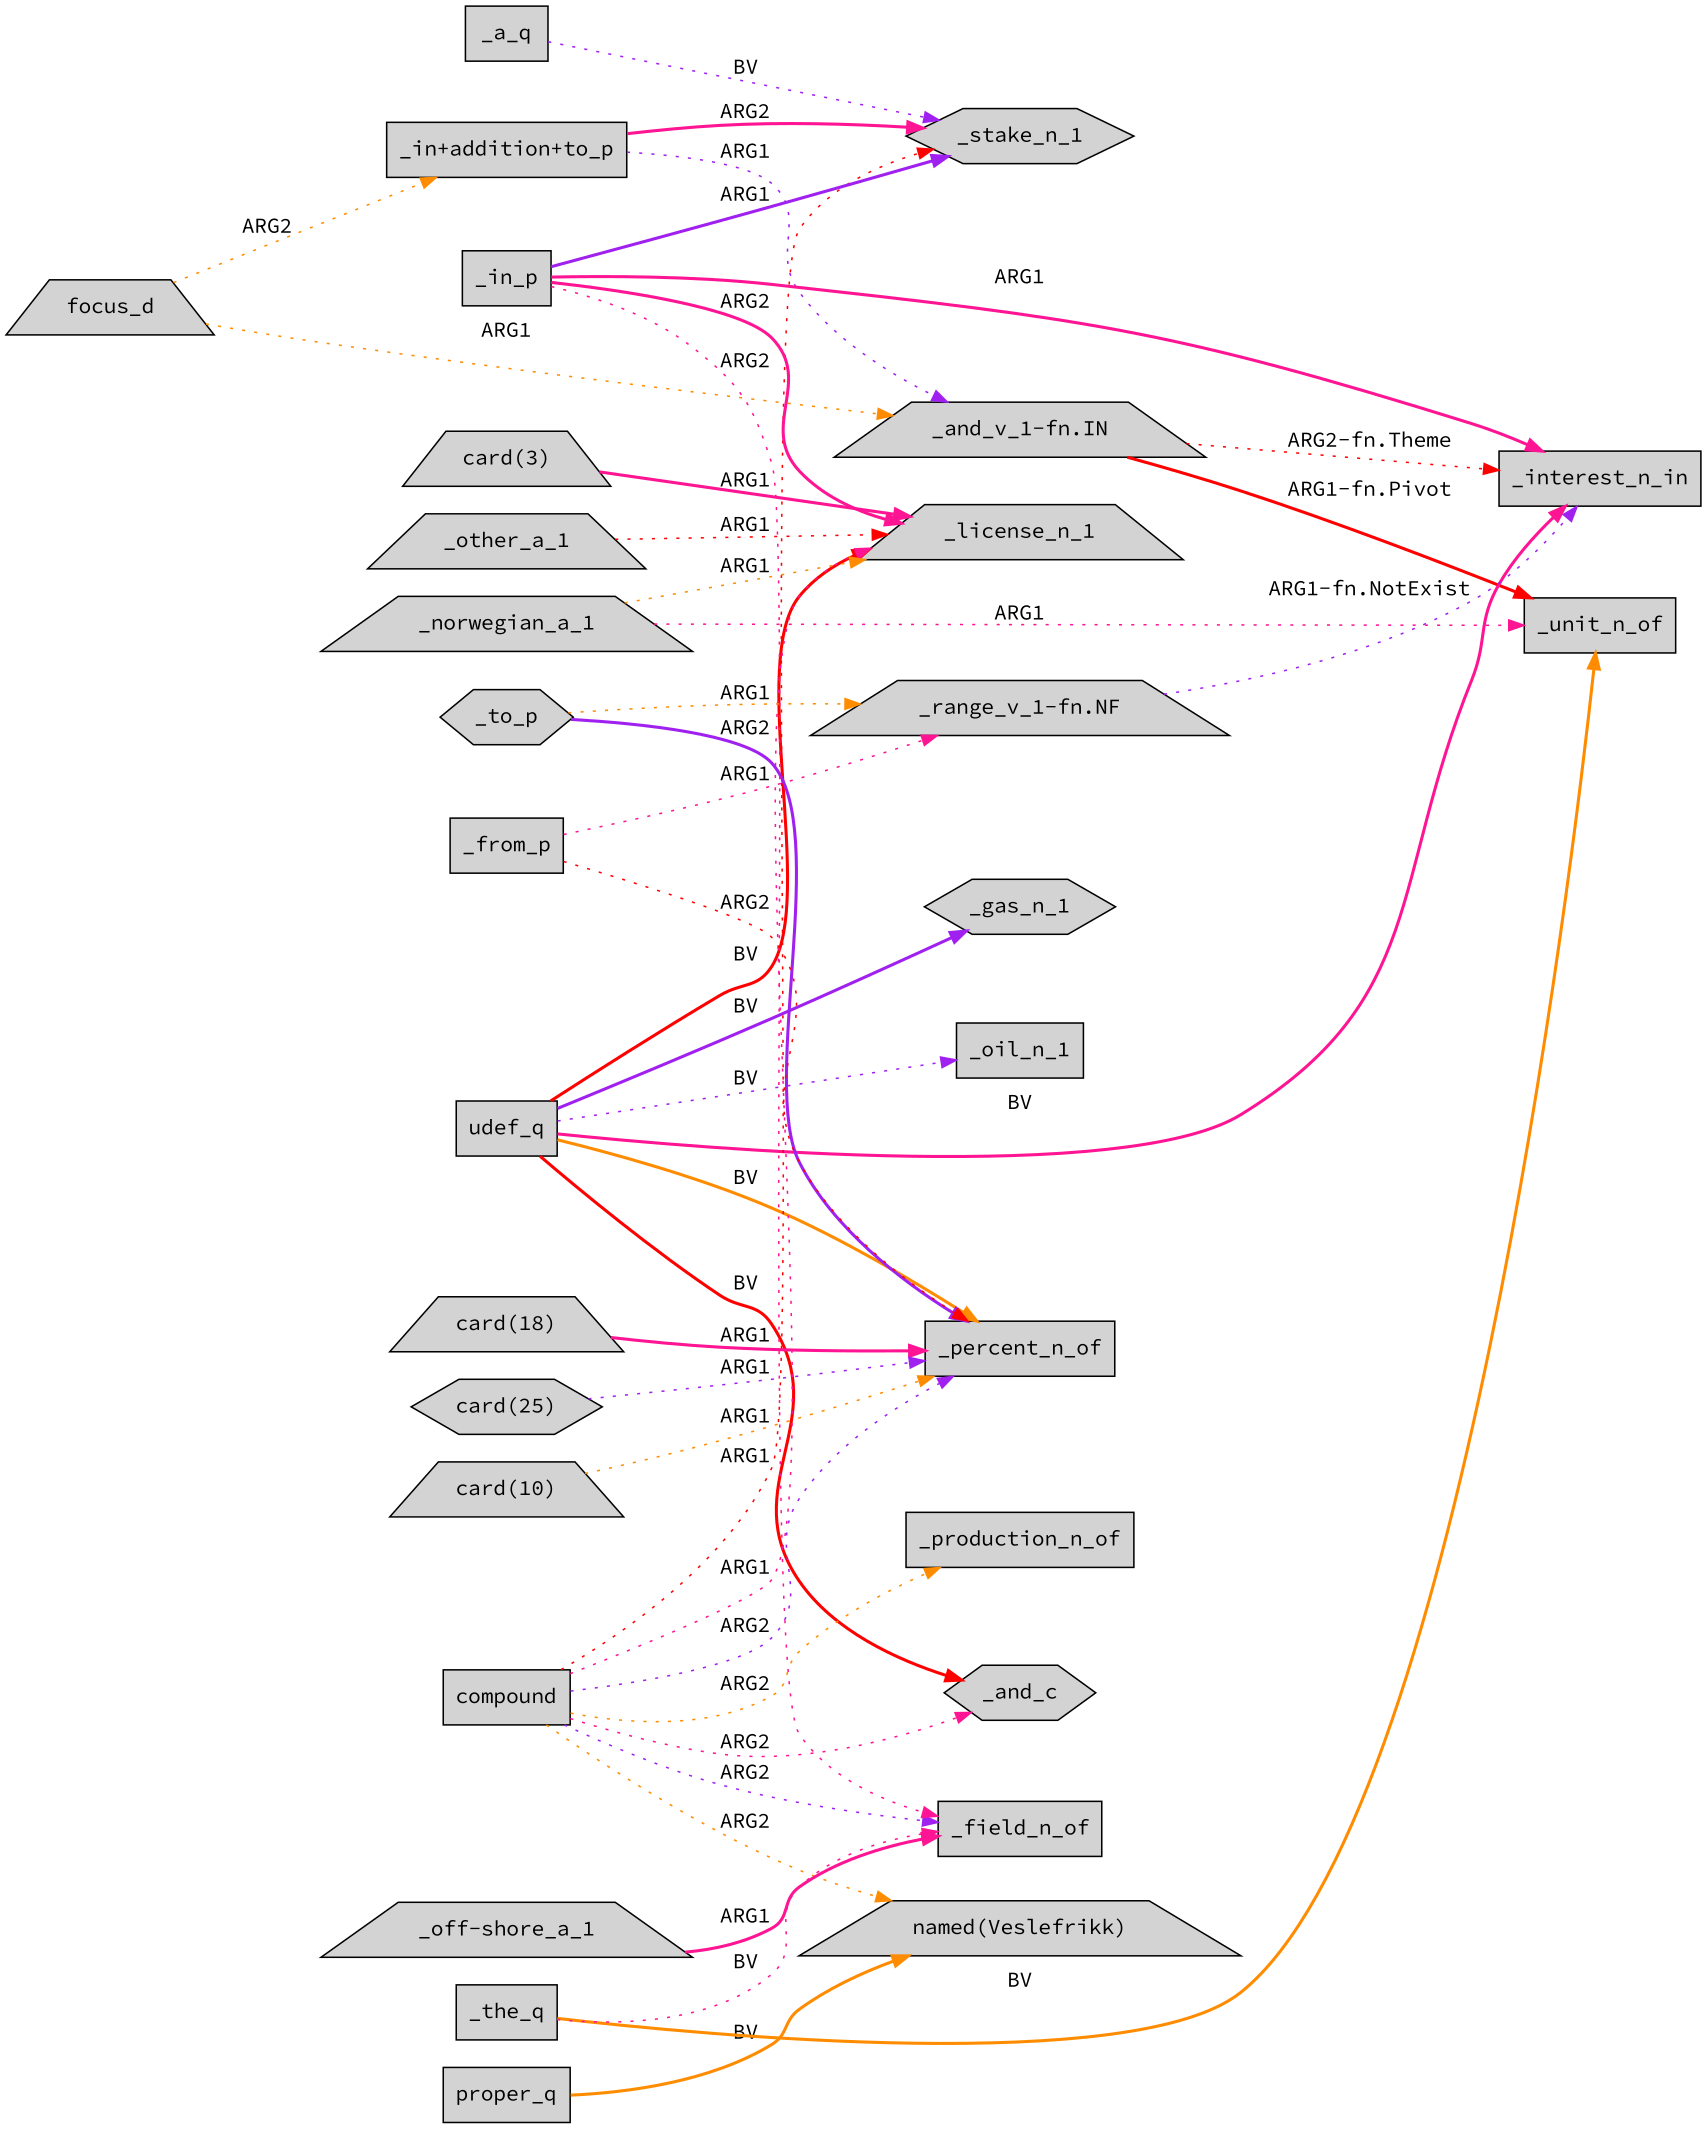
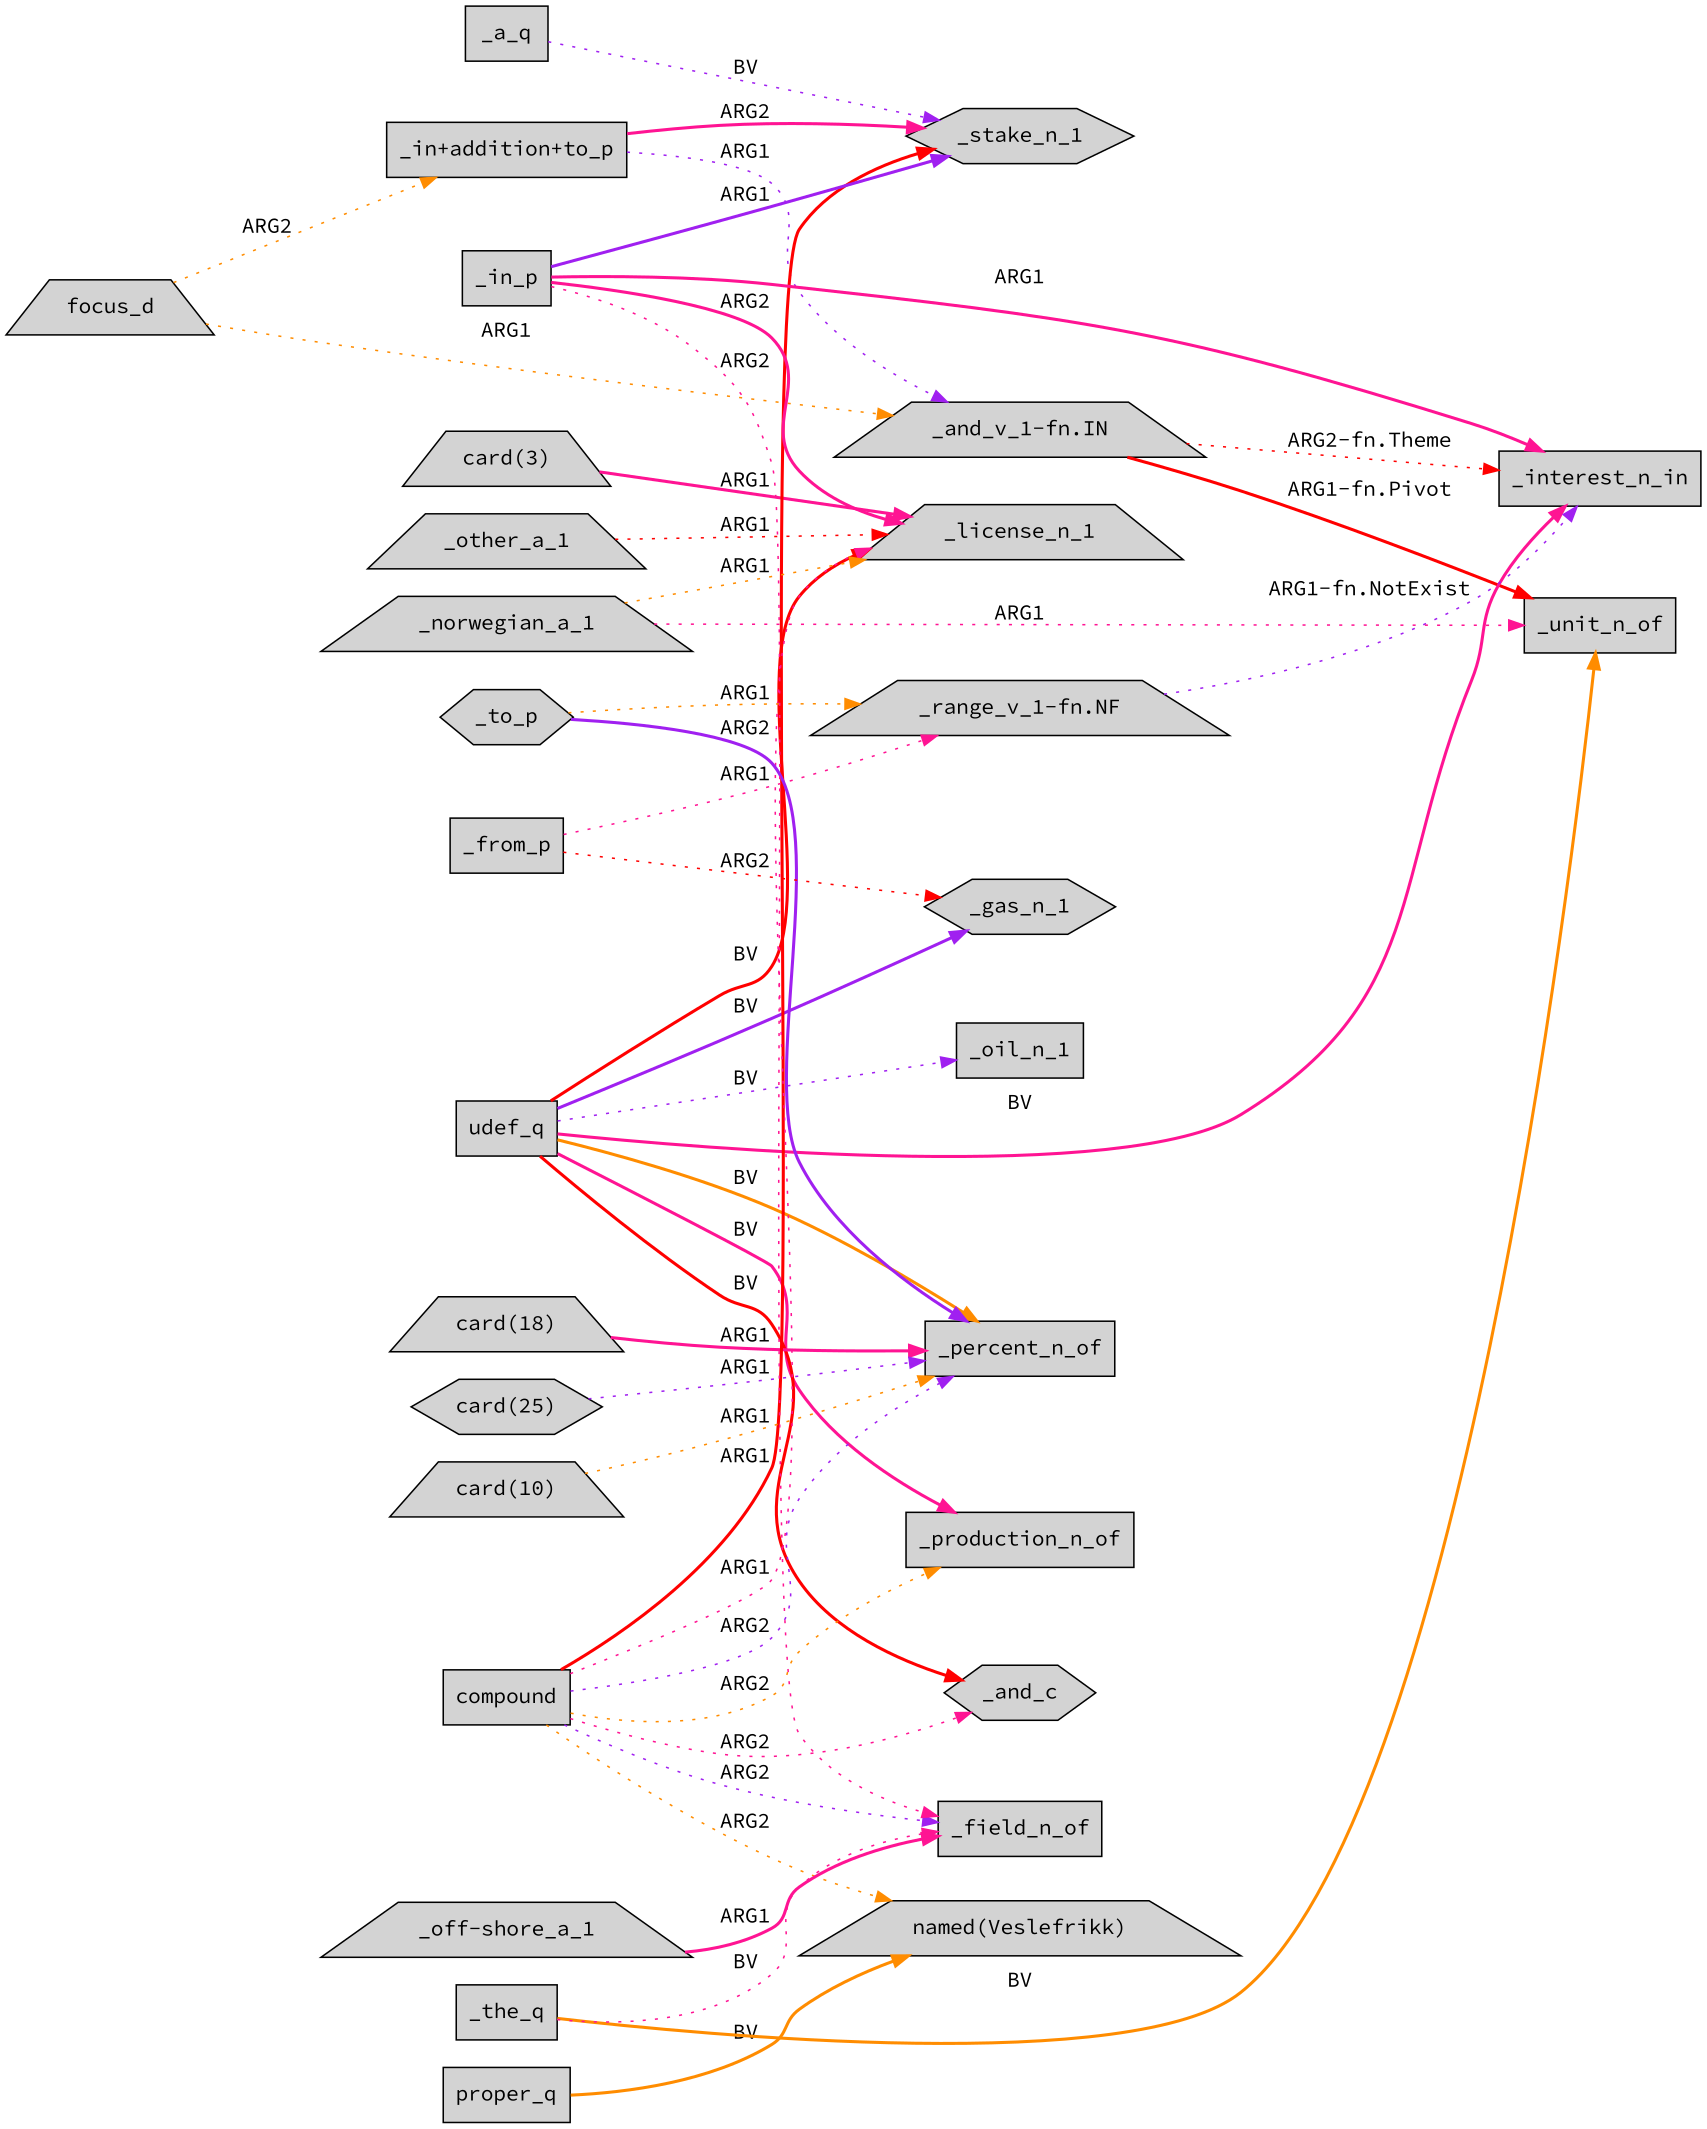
edge "compound" -> "_stake_n_1": style dotted -> bold
edge "_from_p" -> "_percent_n_of": now "_from_p" -> "_gas_n_1"
edge "udef_q" -> "_production_n_of": added, label "BV"
